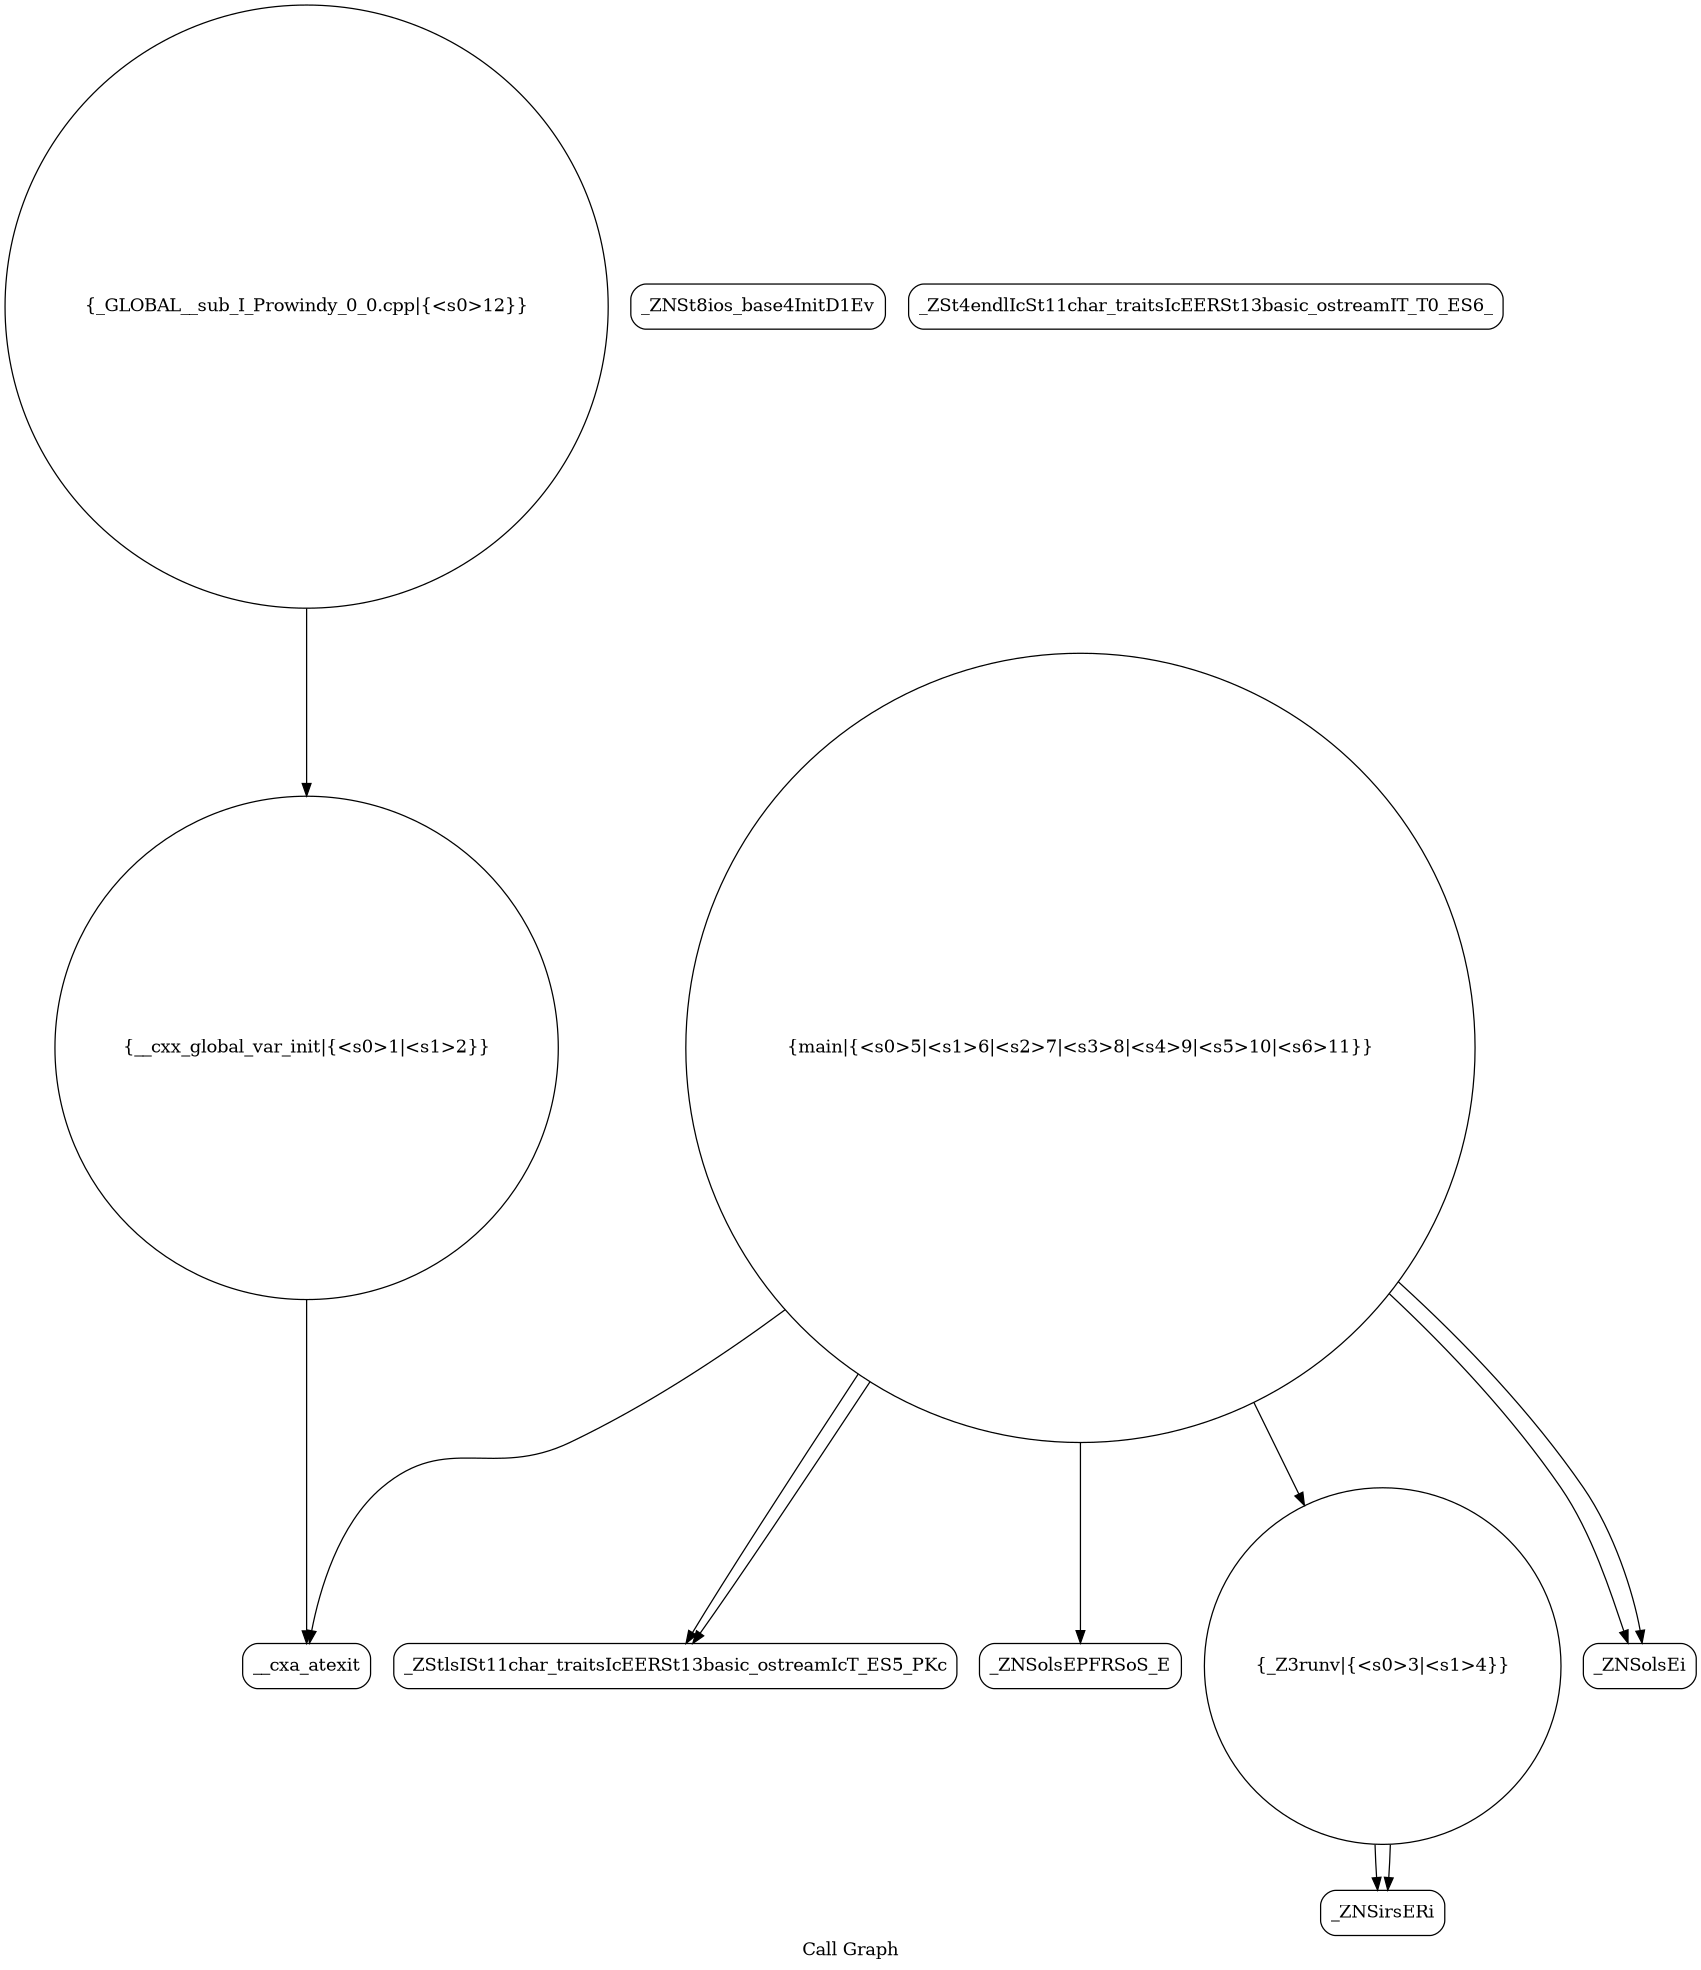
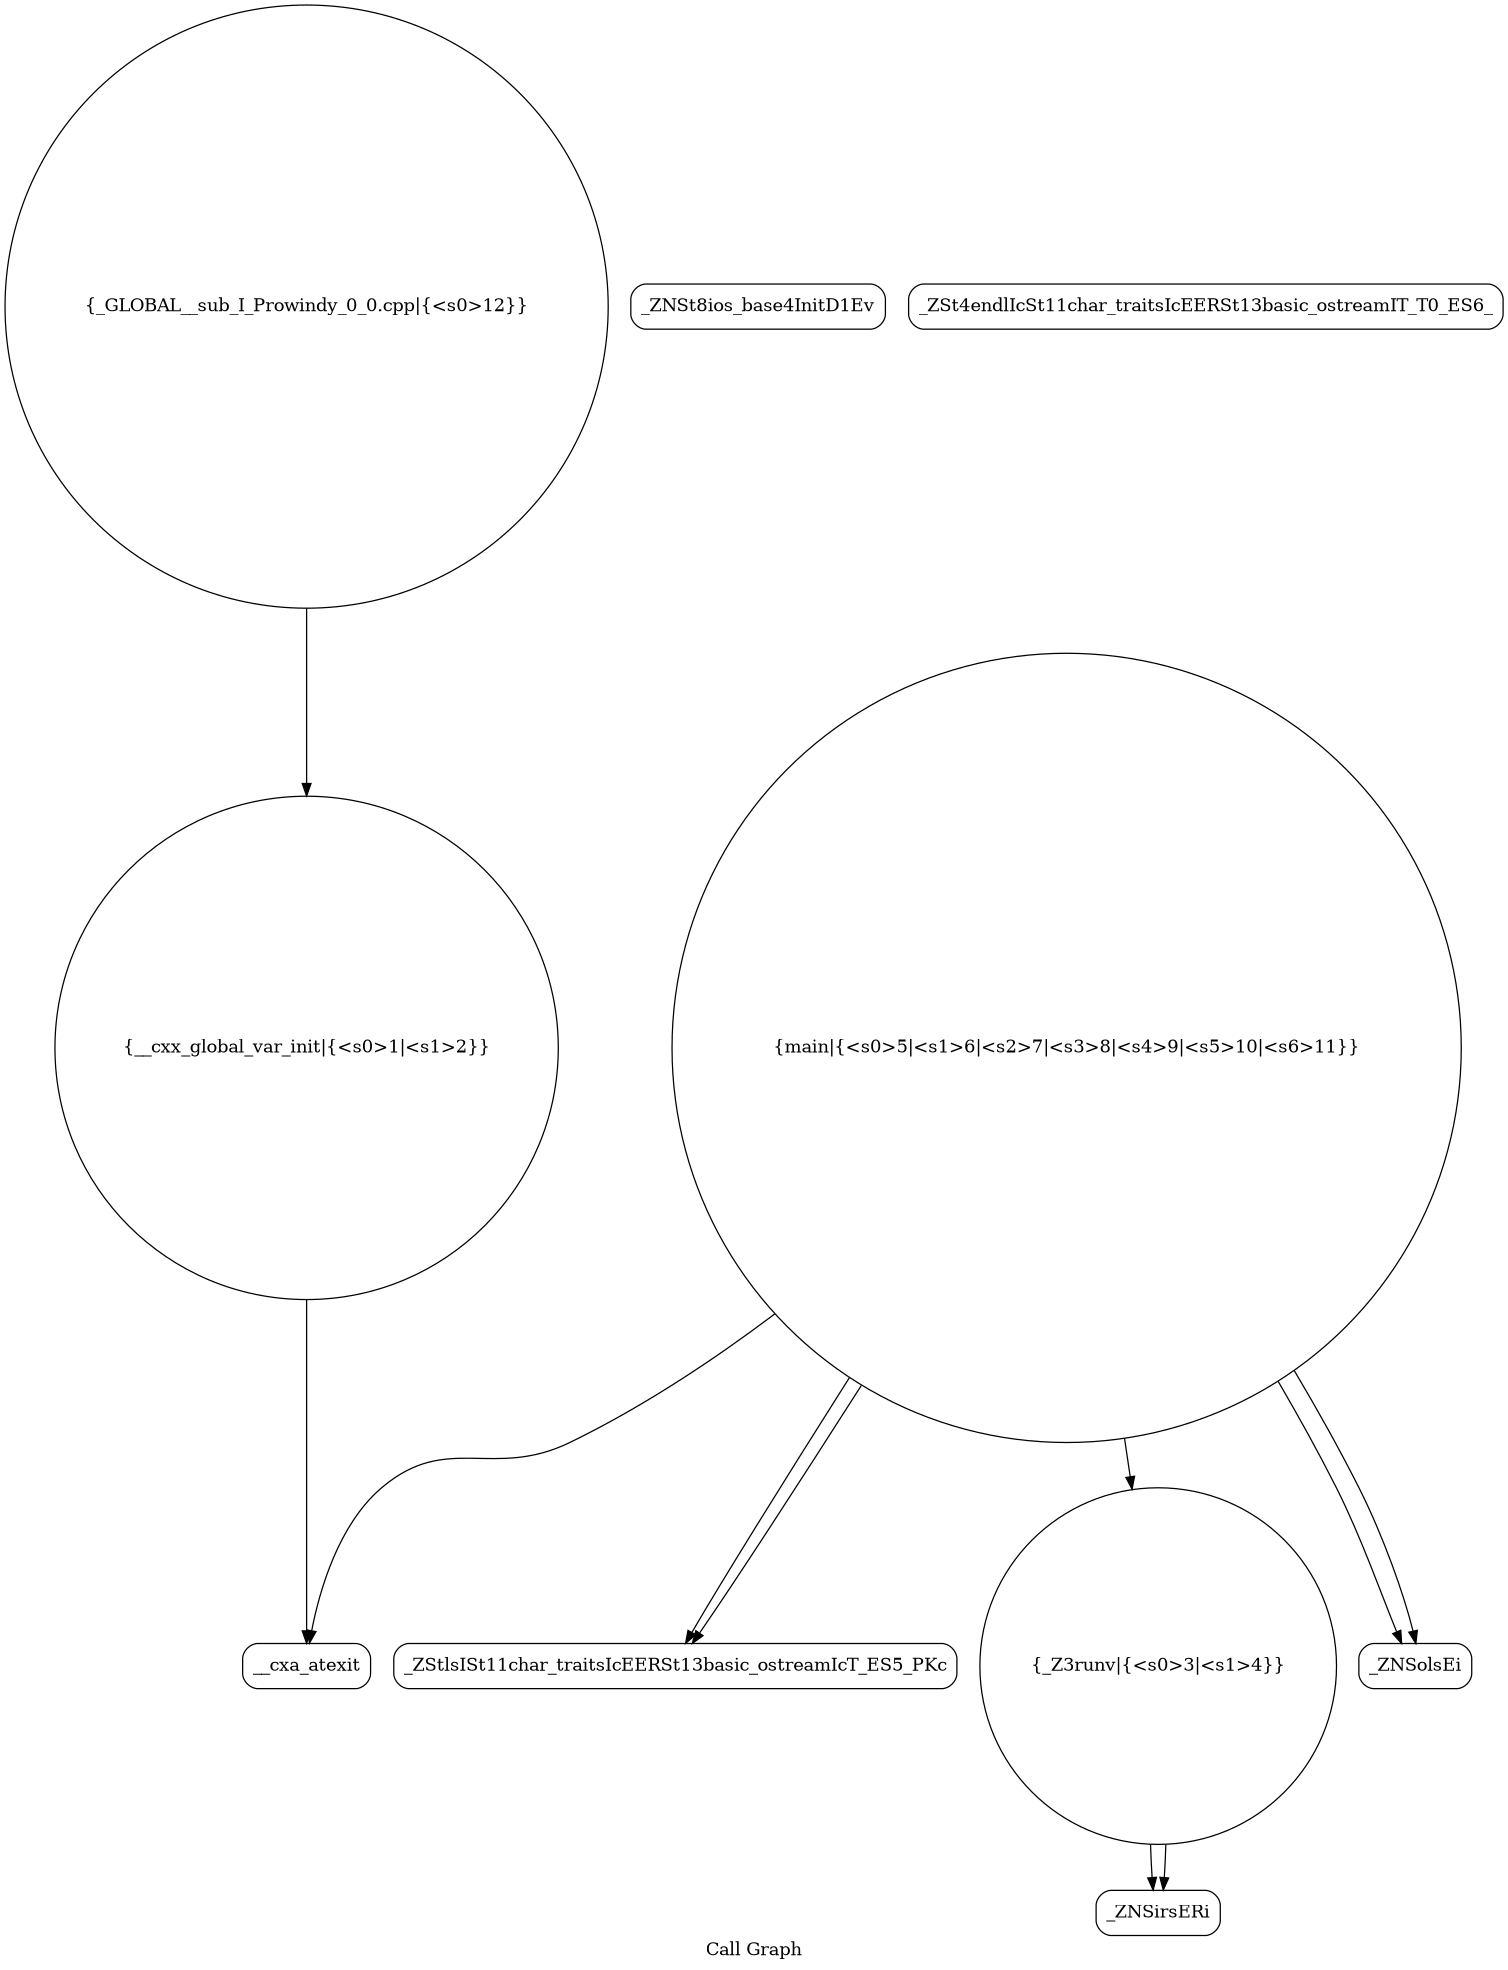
node "_ZNSolsEPFRSoS_E": removed
